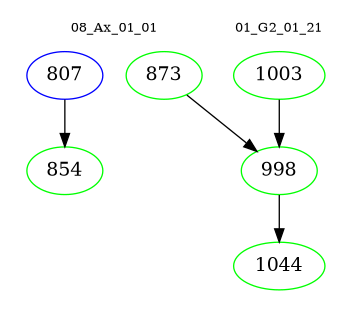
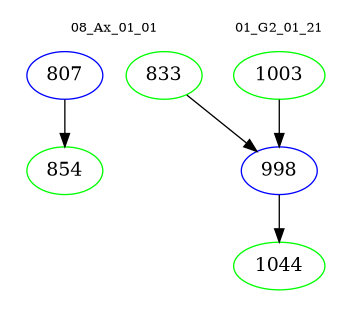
node "873": label "873" -> "833"
node "998": color green -> blue
